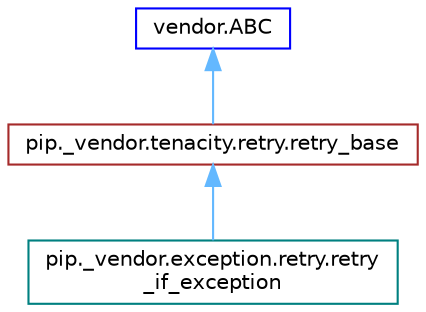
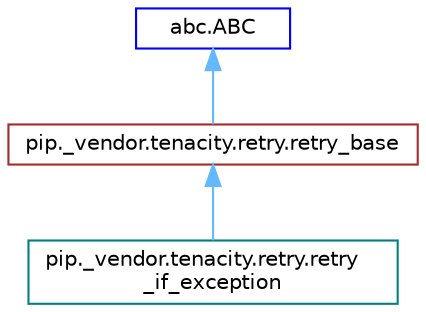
node "vendor.ABC": label "vendor.ABC" -> "abc.ABC"
node "pip._vendor.exception.retry.retry _if_exception": label "pip._vendor.exception.retry.retry _if_exception" -> "pip._vendor.tenacity.retry.retry _if_exception"
